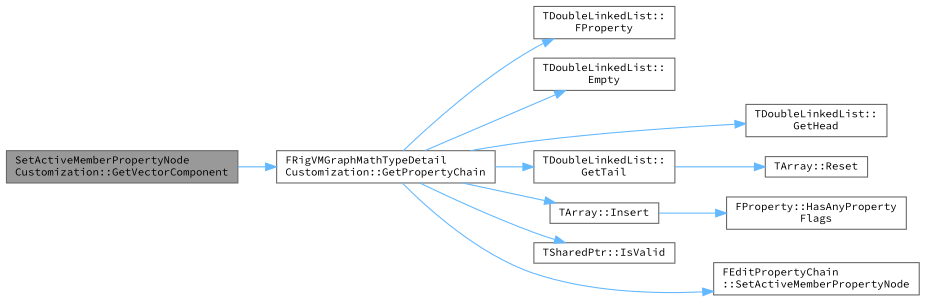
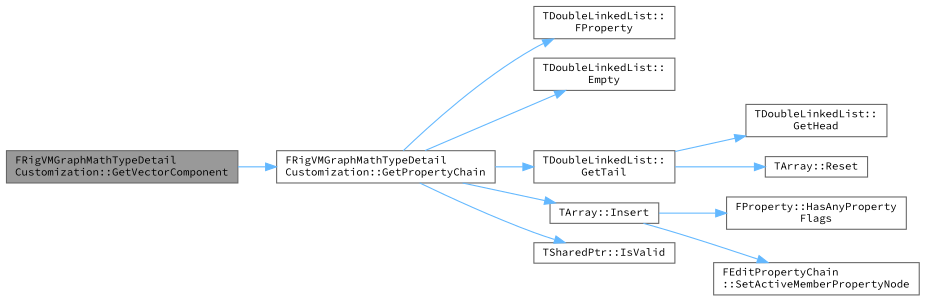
edge "FRigVMGraphMathTypeDetail Customization::GetPropertyChain" -> "TDoubleLinkedList:: GetHead": now "TDoubleLinkedList:: GetTail" -> "TDoubleLinkedList:: GetHead"
node "SetActiveMemberPropertyNode Customization::GetVectorComponent": label "SetActiveMemberPropertyNode Customization::GetVectorComponent" -> "FRigVMGraphMathTypeDetail Customization::GetVectorComponent"
edge "FRigVMGraphMathTypeDetail Customization::GetPropertyChain" -> "FEditPropertyChain ::SetActiveMemberPropertyNode": now "TArray::Insert" -> "FEditPropertyChain ::SetActiveMemberPropertyNode"
